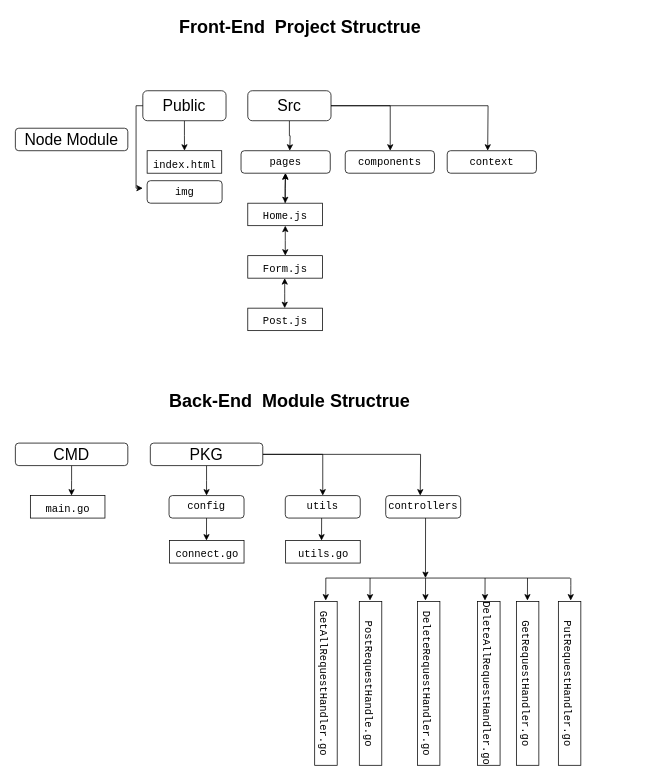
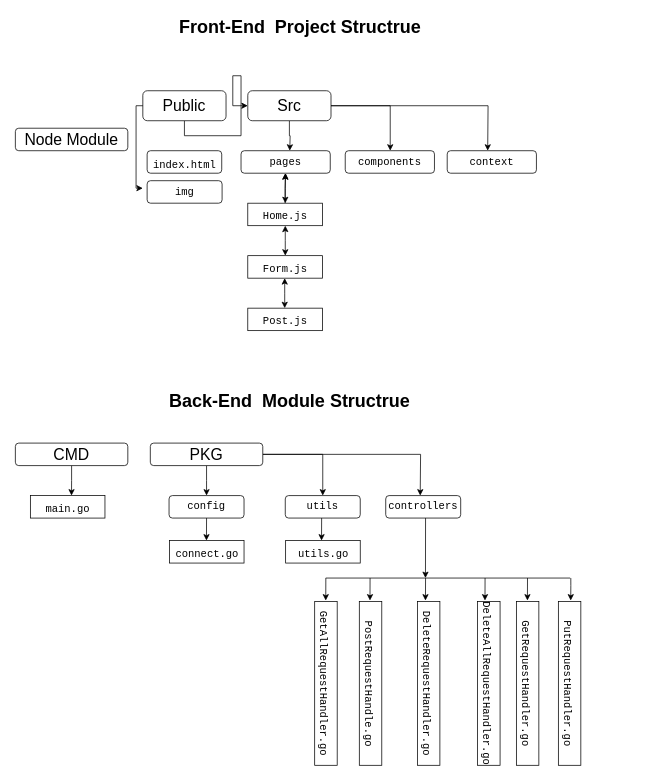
edge "Public" -> "index.html": now "Public" -> "Src"
node "index.html": shape rectangle -> rounded rectangle
